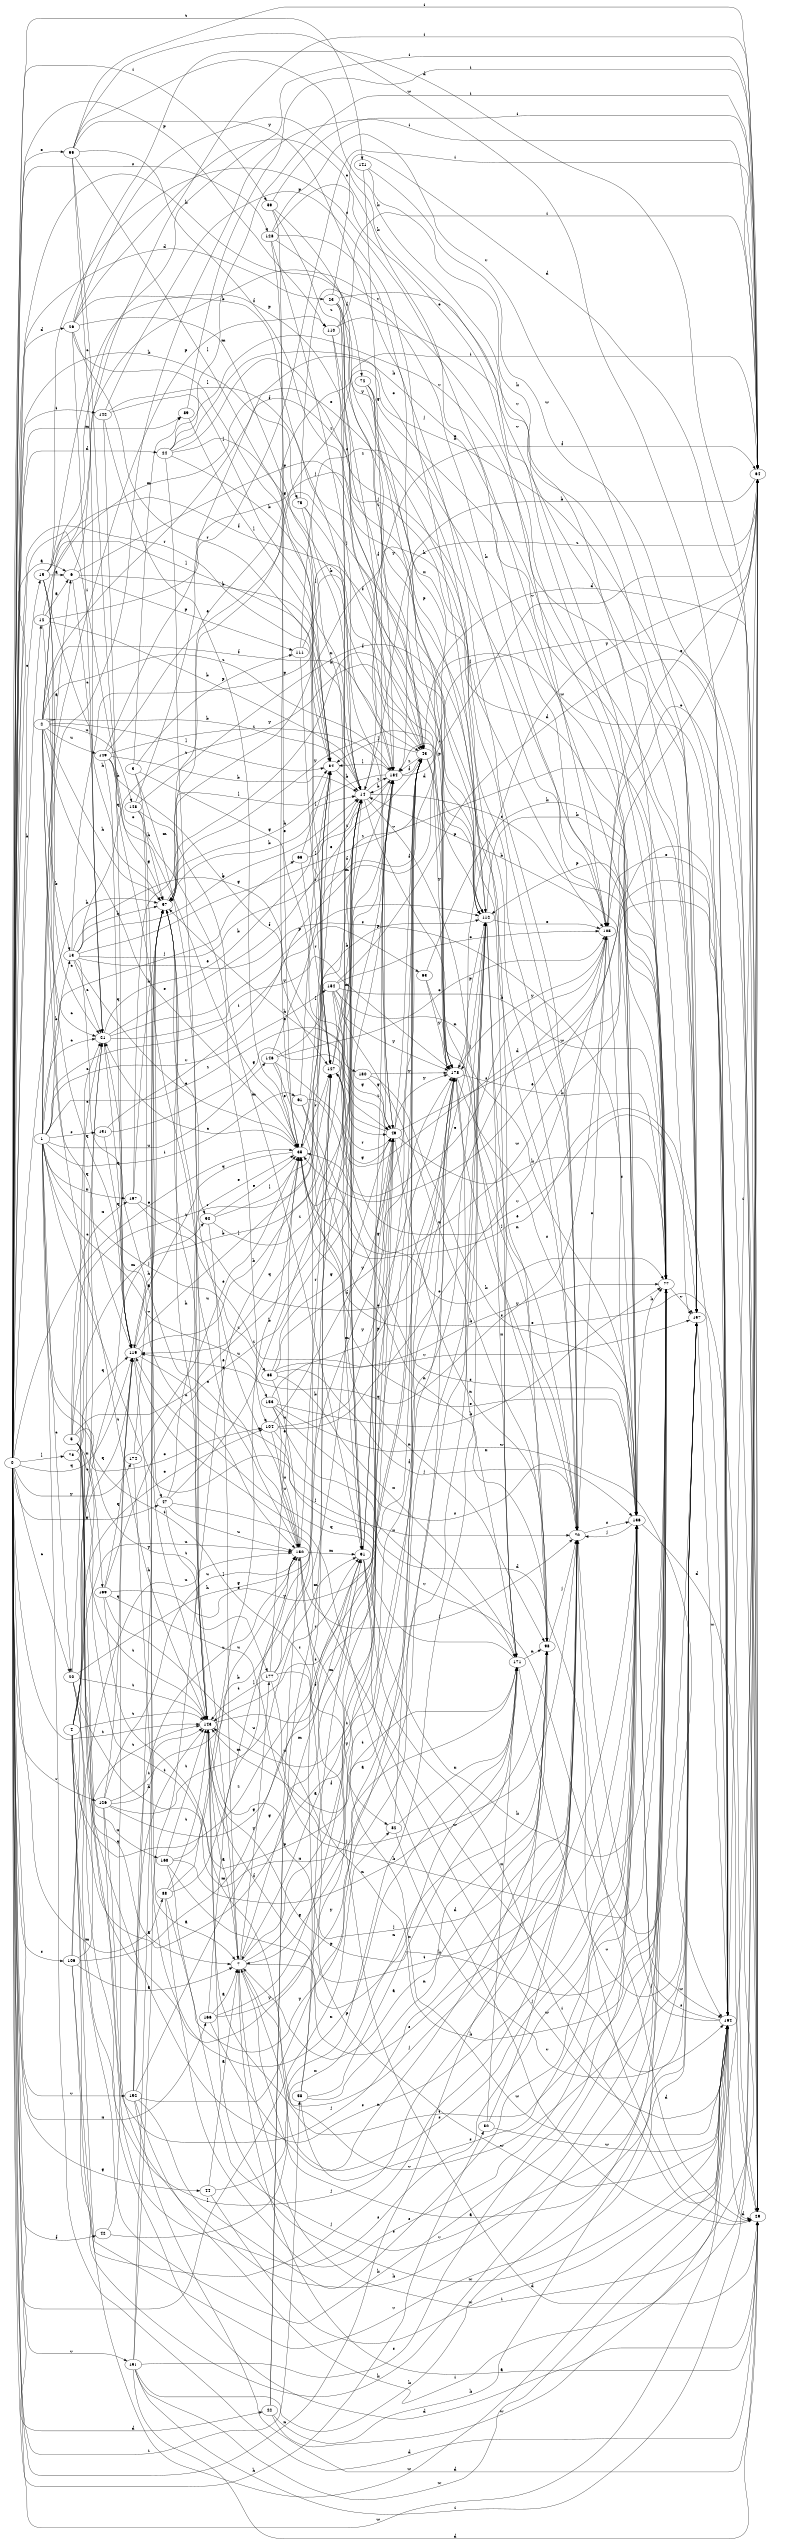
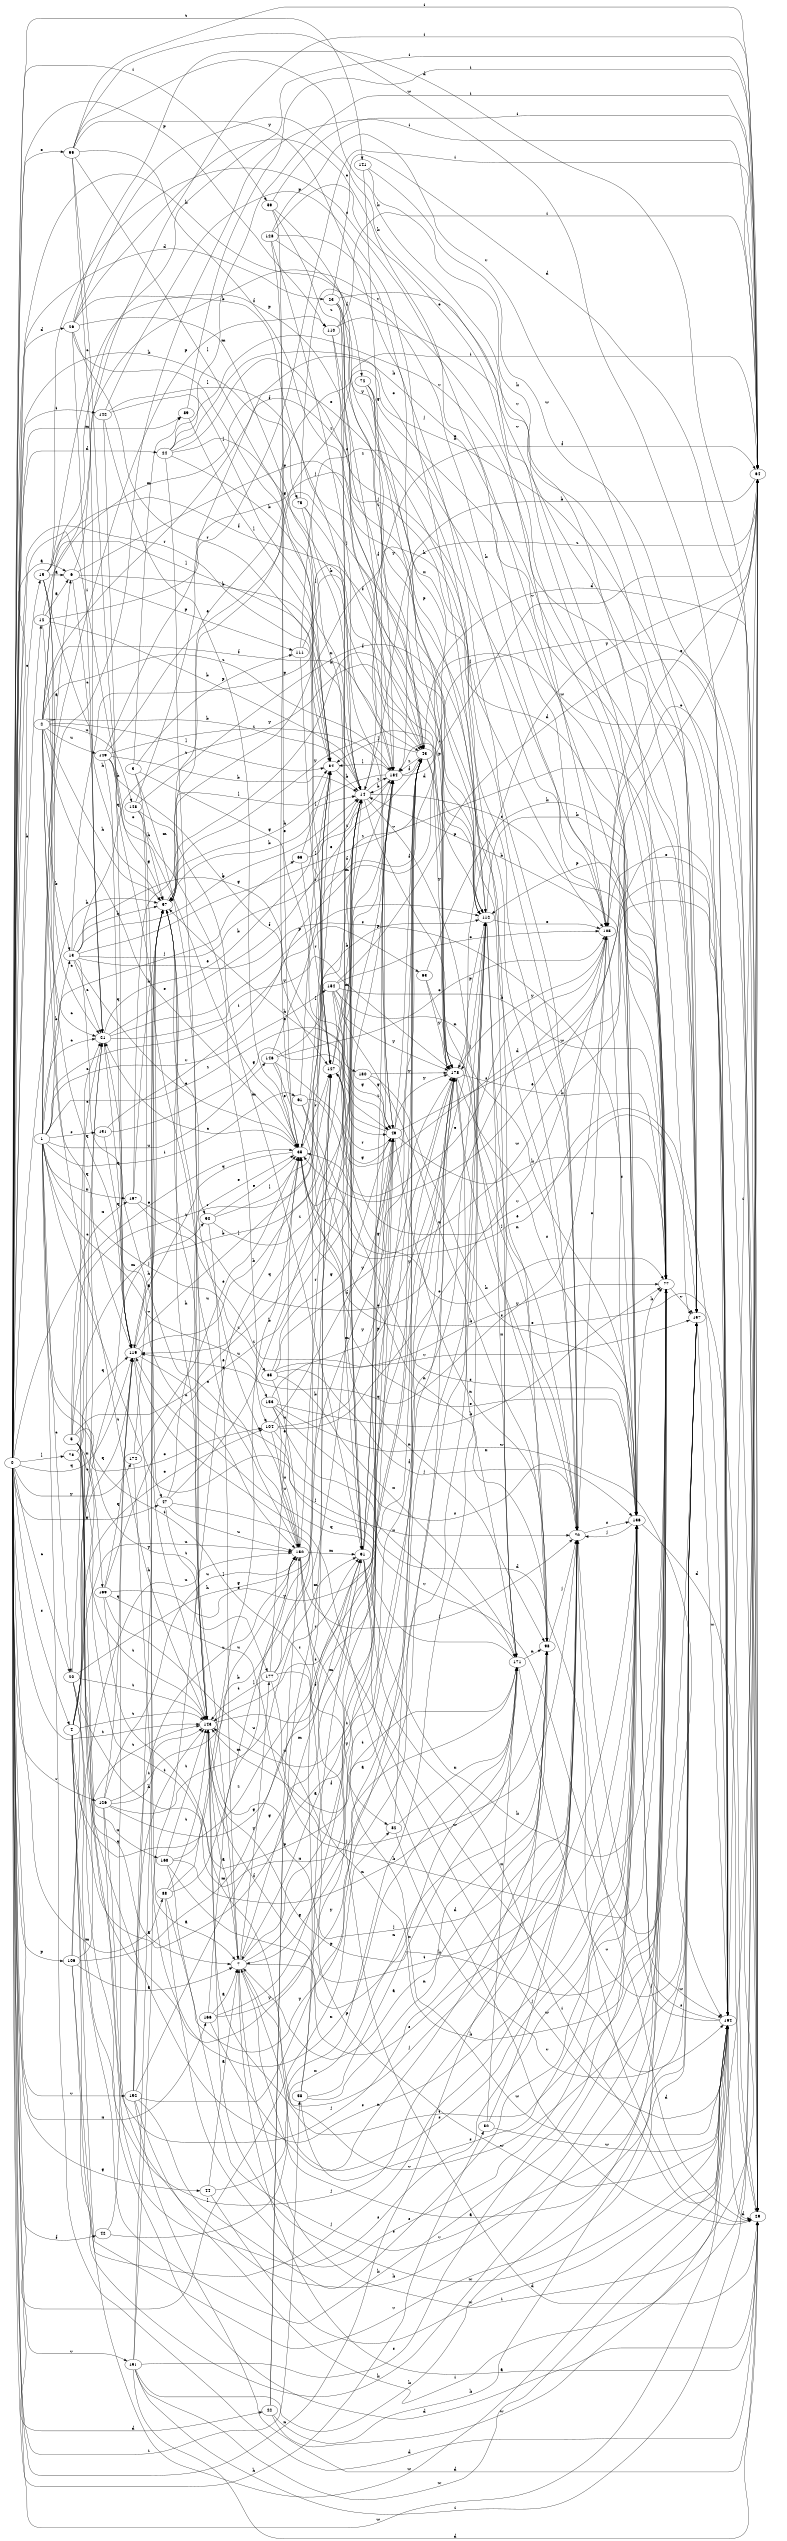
edge "0" -> "128": now "0" -> "4"
edge "91" -> "178": added, label "y"
edge "0" -> "106": label "s" -> "p"
